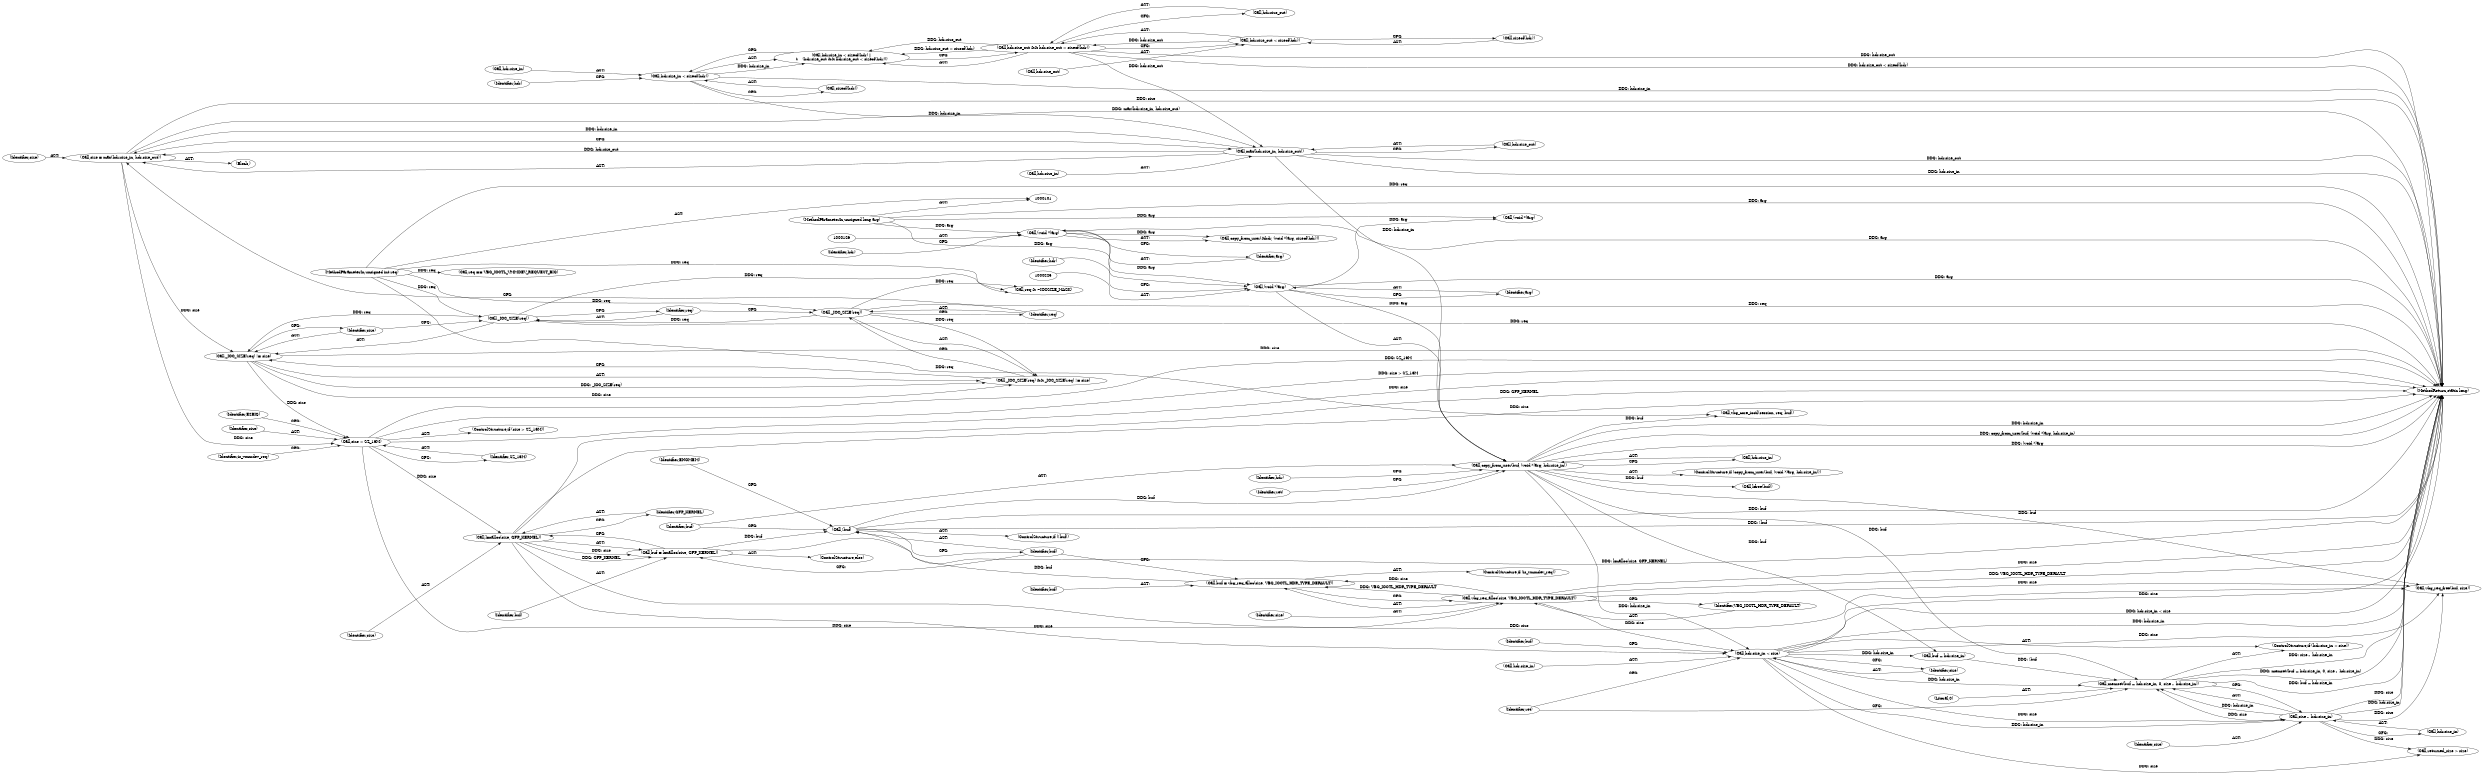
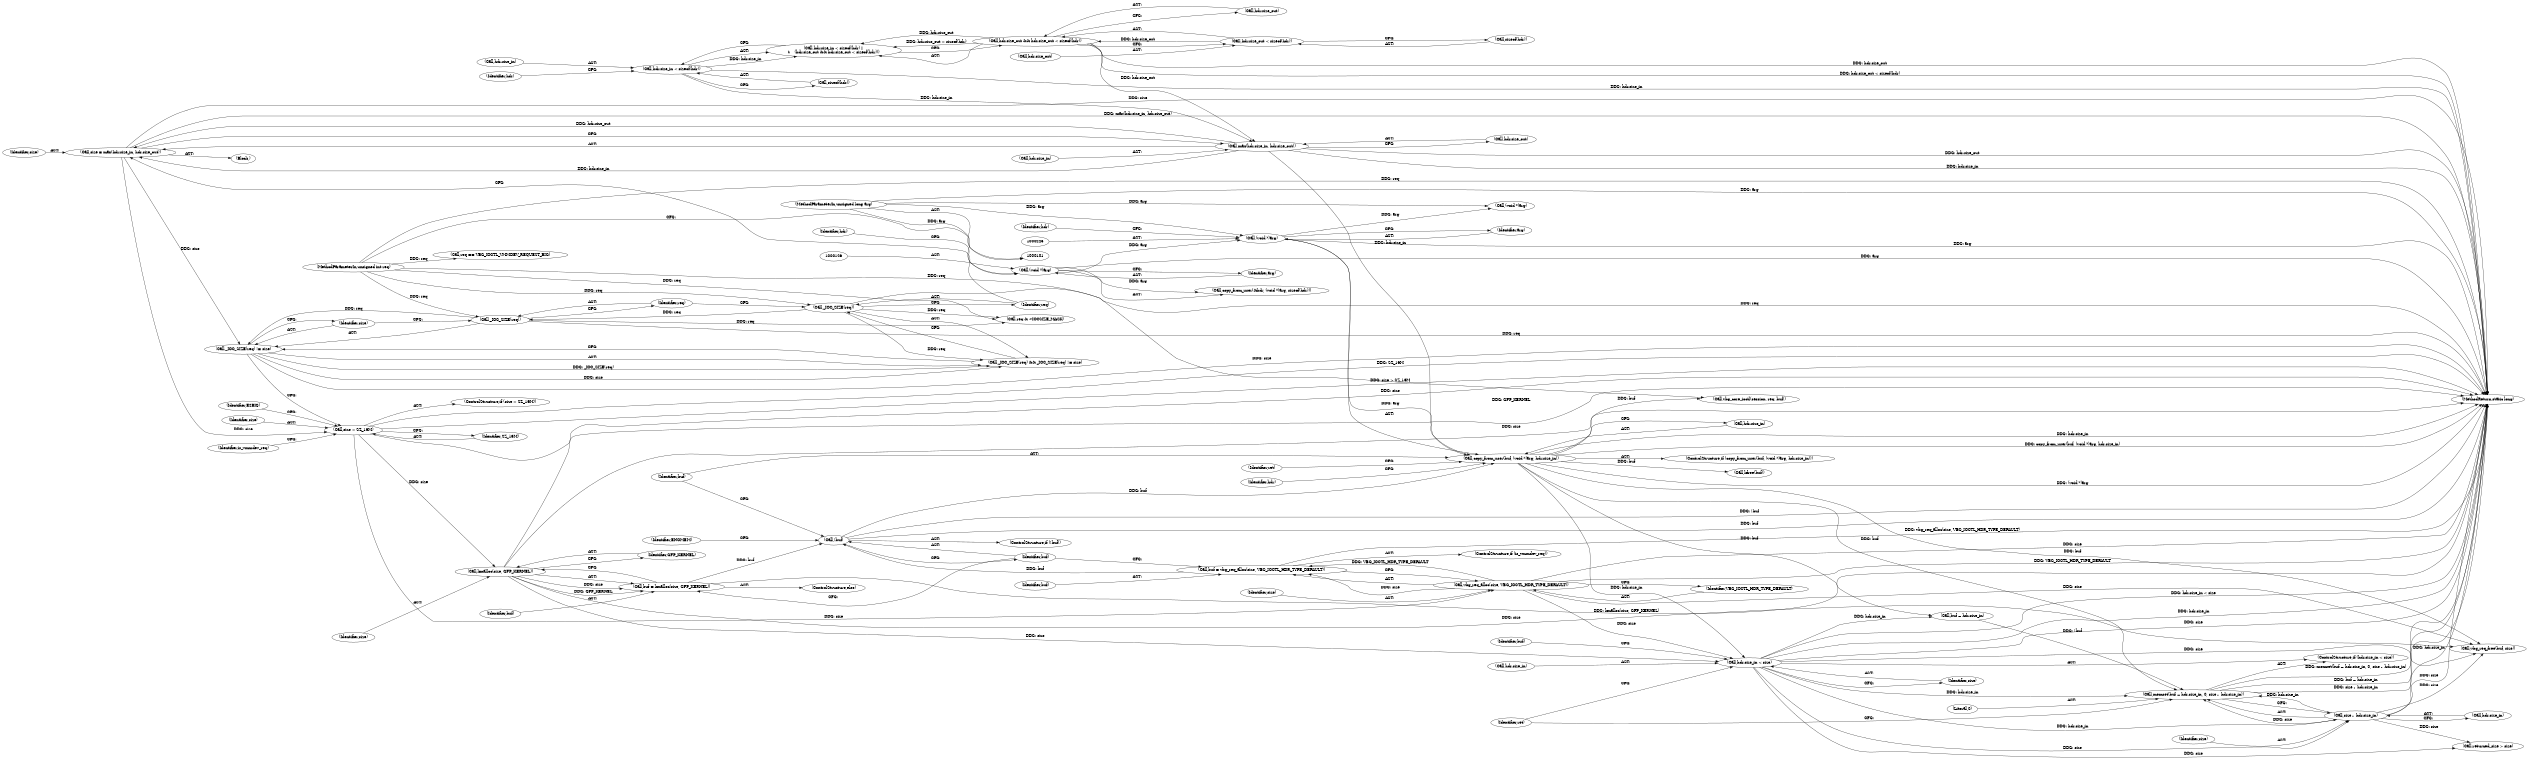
edge "(MethodParameterIn,unsigned int req)" -> "1000101": label "AST: " -> "CFG: "
edge "(Call,_IOC_SIZE(req) != size)" -> "(Call,size > SZ_16M)": label "DDG: size" -> "CFG: "
edge "(Call,buf = vbg_req_alloc(size, VBG_IOCTL_HDR_TYPE_DEFAULT))" -> "(MethodReturn,static long)": added, label "DDG: vbg_req_alloc(size, VBG_IOCTL_HDR_TYPE_DEFAULT)"
